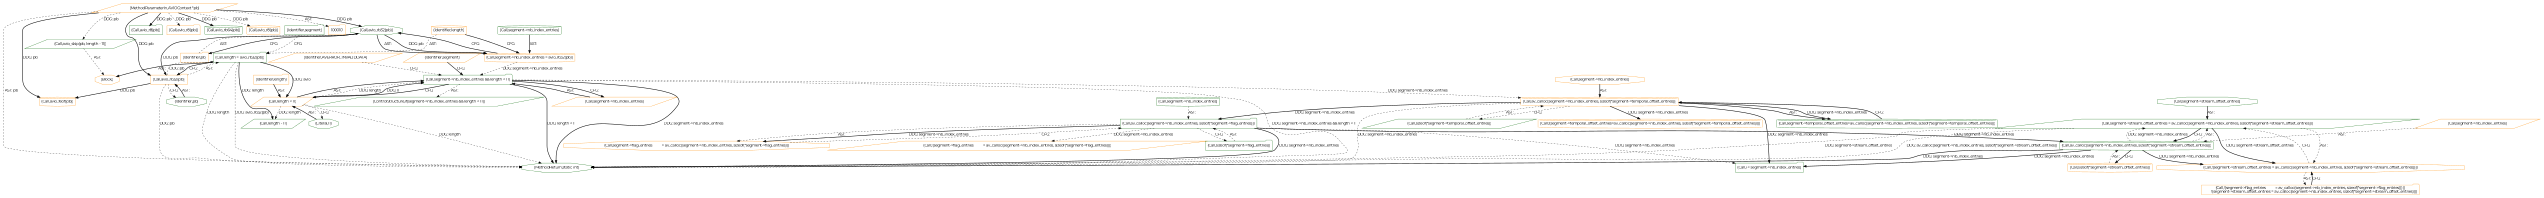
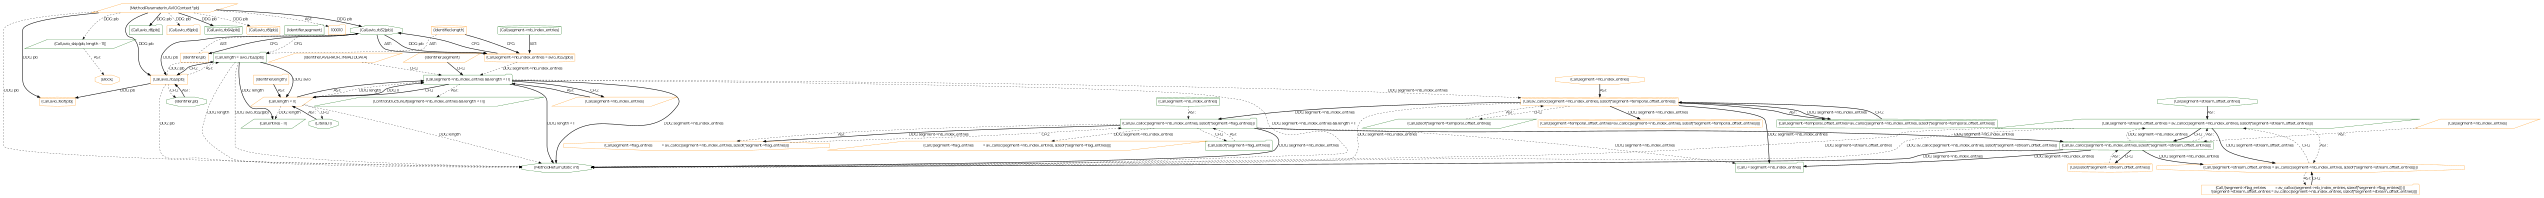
edge "(Call,length = avio_rb32(pb))" -> "(Block,)": removed, label "AST:"
edge "(MethodParameterIn,AVIOContext *pb)" -> "(MethodReturn,static int)": label "AST: pb" -> "DDG: pb"
node "(Call,length - 11)": label "(Call,length - 11)" -> "(Call,entries - 11)"
